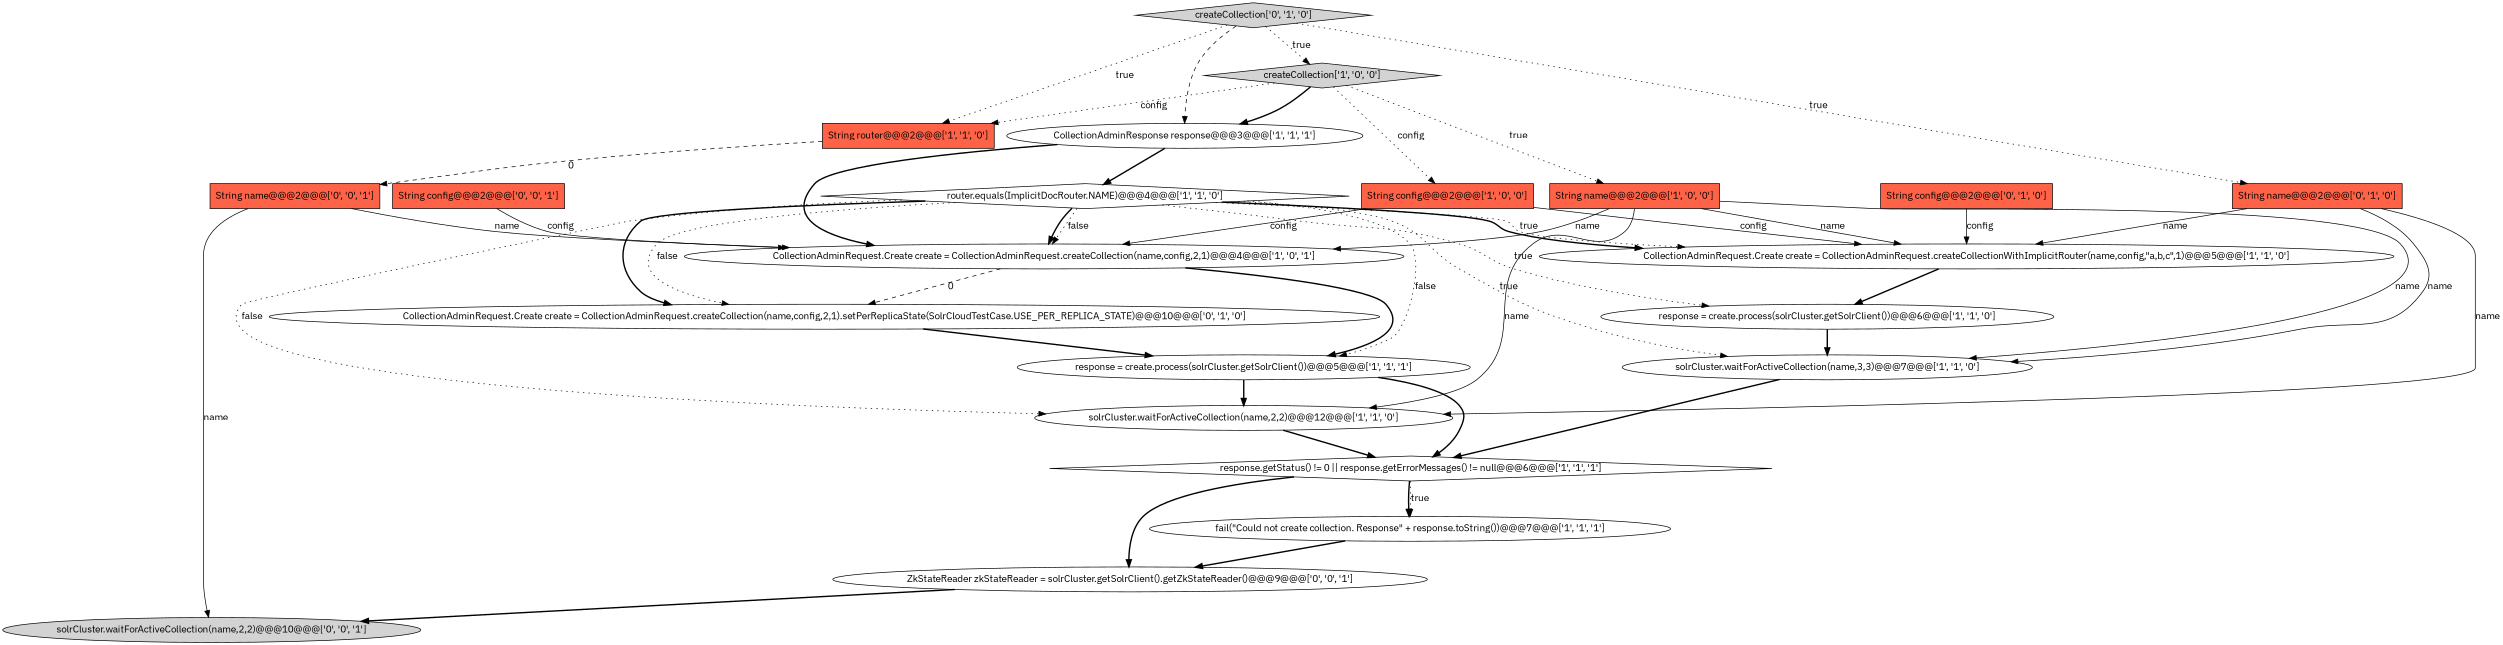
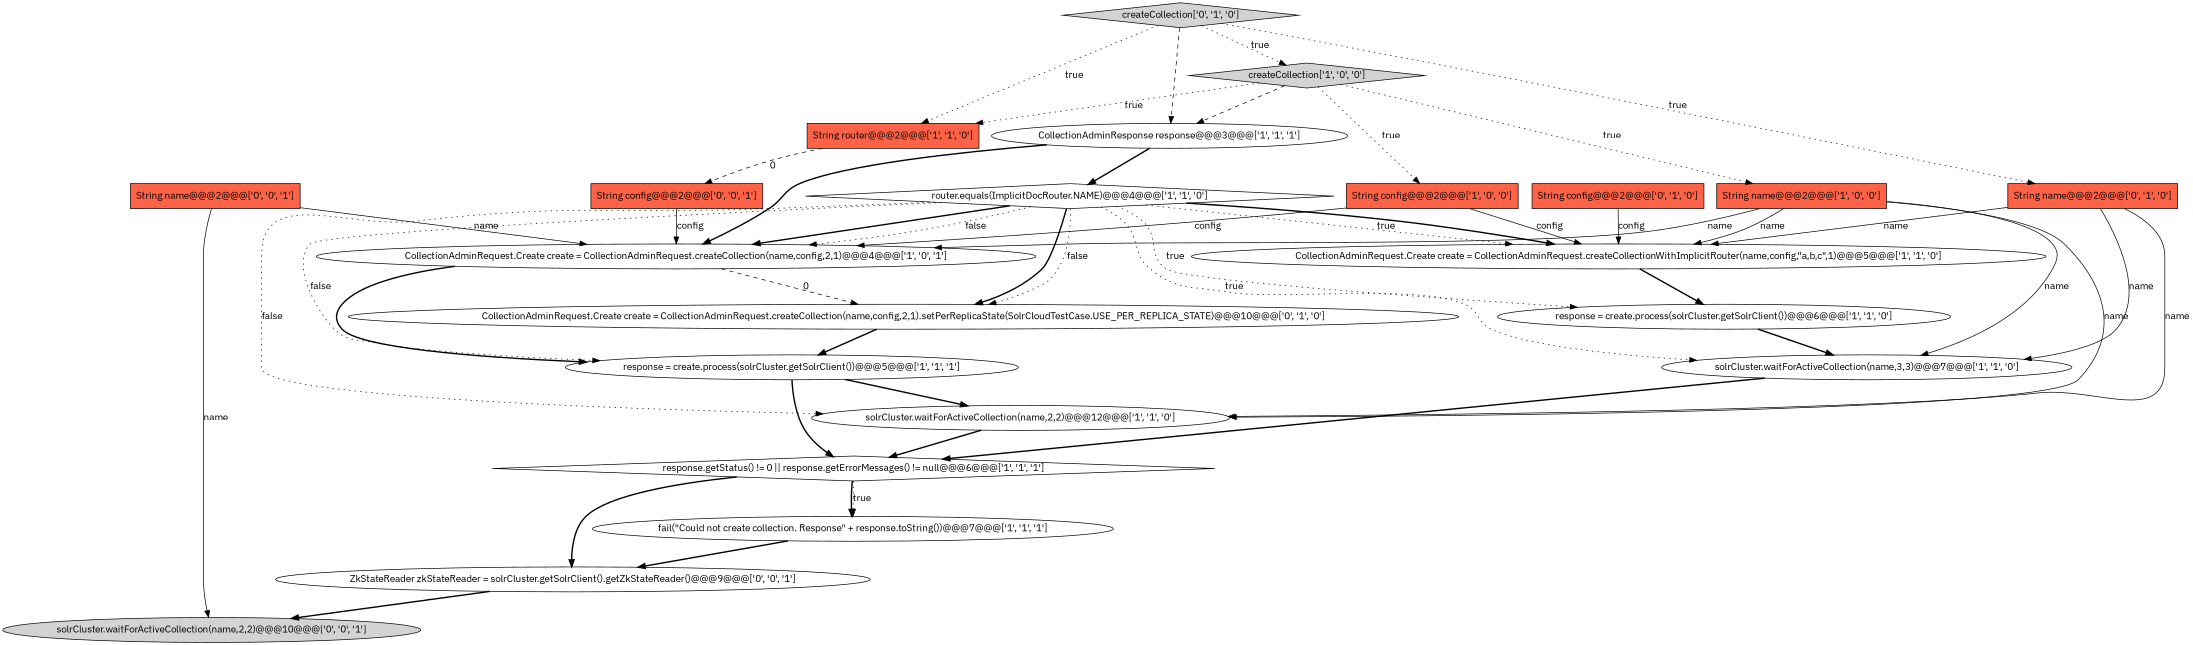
edge "createCollection['1', '0', '0']" -> "String router@@@2@@@['1', '1', '0']": label "config" -> "true"
edge "createCollection['1', '0', '0']" -> "CollectionAdminResponse response@@@3@@@['1', '1', '1']": style bold -> dashed
edge "createCollection['1', '0', '0']" -> "String config@@@2@@@['1', '0', '0']": label "config" -> "true"
edge "String router@@@2@@@['1', '1', '0']" -> "String name@@@2@@@['0', '0', '1']": now "String router@@@2@@@['1', '1', '0']" -> "String config@@@2@@@['0', '0', '1']"
